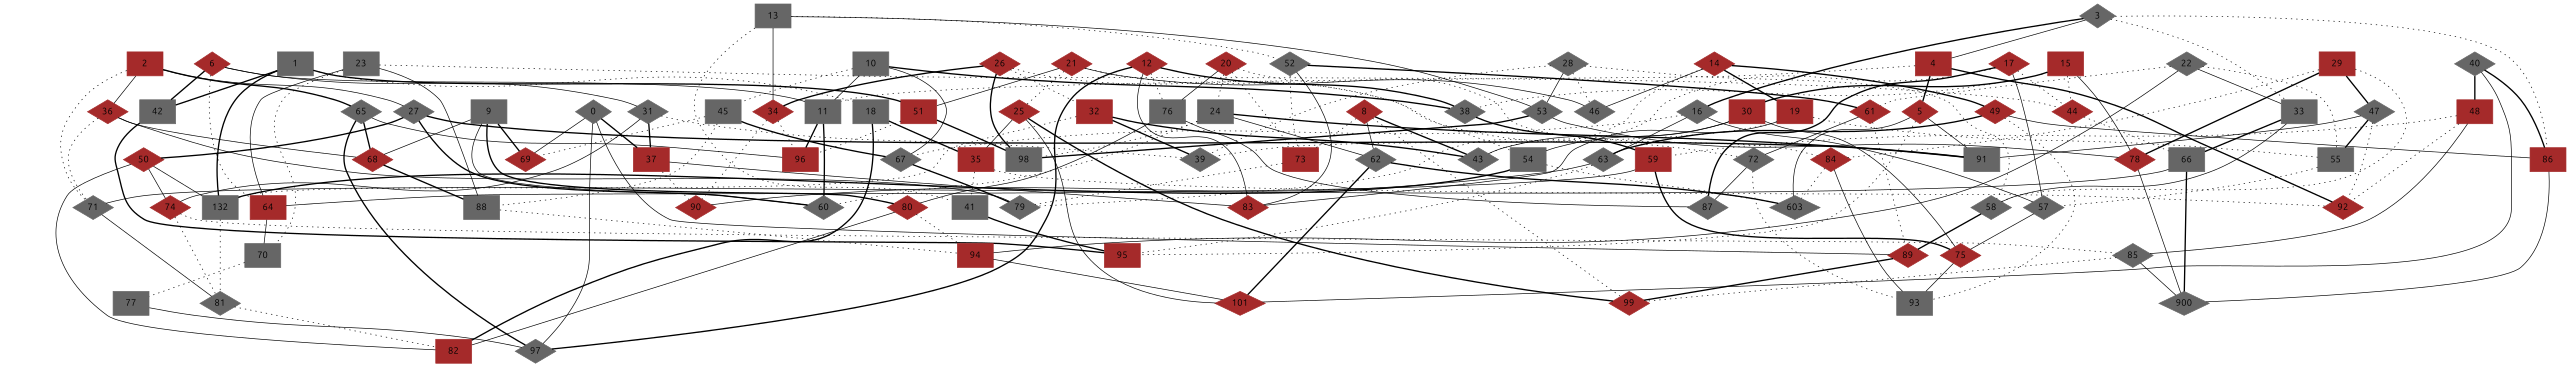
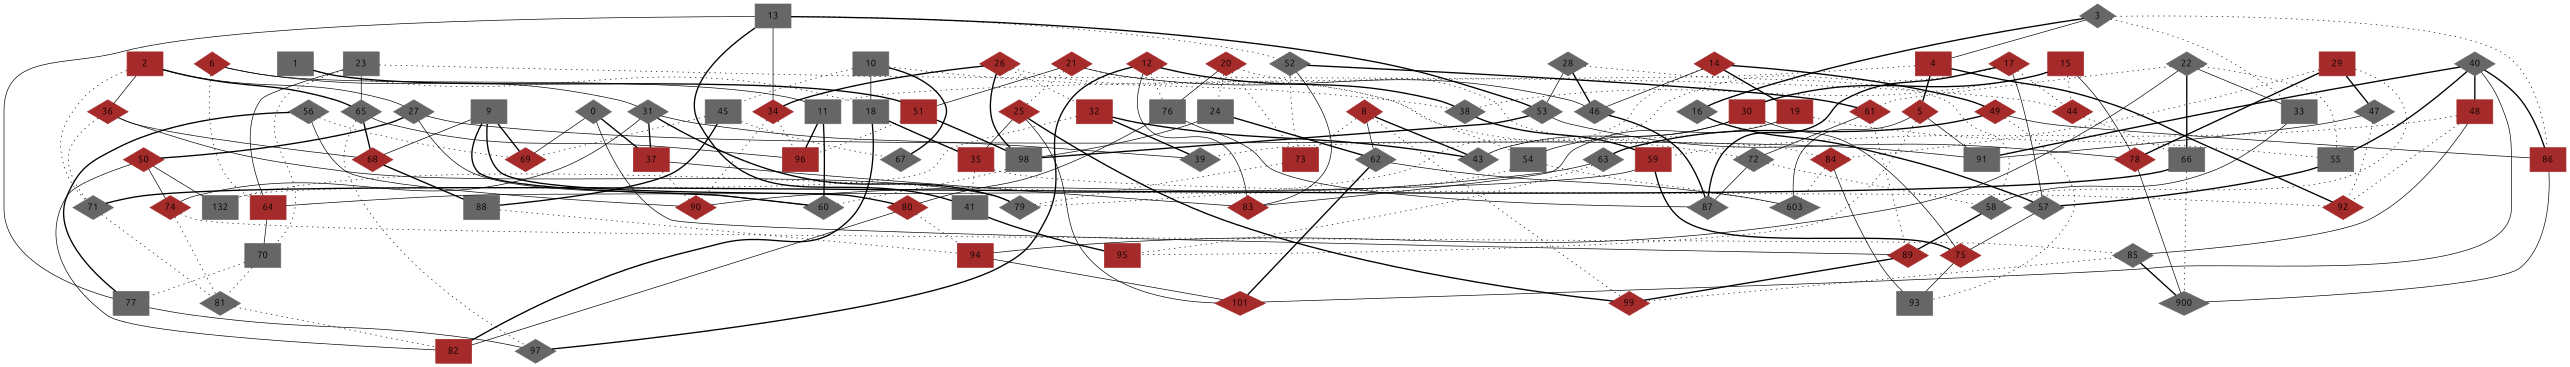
edge "13" -- "77": added
edge "13" -- "53": style solid -> bold
edge "10" -- "11": now "10" -- "18"
edge "28" -- "39": removed
edge "28" -- "46": style dotted -> bold
edge "10" -- "38": style bold -> dotted
edge "10" -- "67": style solid -> bold
node "42": removed
node "56": added
edge "23" -- "88": now "23" -- "65"
edge "1" -- "132": removed
edge "16" -- "63": removed
edge "16" -- "67": removed
edge "47" -- "55": now "40" -- "55"
edge "24" -- "62": style solid -> bold
edge "24" -- "91": now "40" -- "91"
edge "31" -- "39": style dotted -> solid
edge "24" -- "98": style dotted -> solid
edge "27" -- "91": style bold -> solid
edge "33" -- "66": now "22" -- "66"
edge "13" -- "41": style dotted -> bold
edge "45" -- "67": style bold -> dotted
edge "46" -- "87": added
edge "16" -- "57": style solid -> bold
edge "54" -- "132": style bold -> dotted
edge "67" -- "79": now "31" -- "79"
edge "62" -- "603": style bold -> solid
edge "45" -- "88": style dotted -> bold
edge "24" -- "60": now "98" -- "60"
edge "27" -- "60": style bold -> solid
edge "9" -- "60": style solid -> bold
edge "66" -- "71": style solid -> bold
edge "55" -- "57": style dotted -> bold
edge "66" -- "900": style bold -> dotted
edge "0" -- "97": removed
edge "65" -- "97": style bold -> dotted
edge "71" -- "81": style solid -> dotted
edge "132" -- "81": now "70" -- "81"
edge "72" -- "93": now "72" -- "58"
edge "85" -- "900": style solid -> bold
